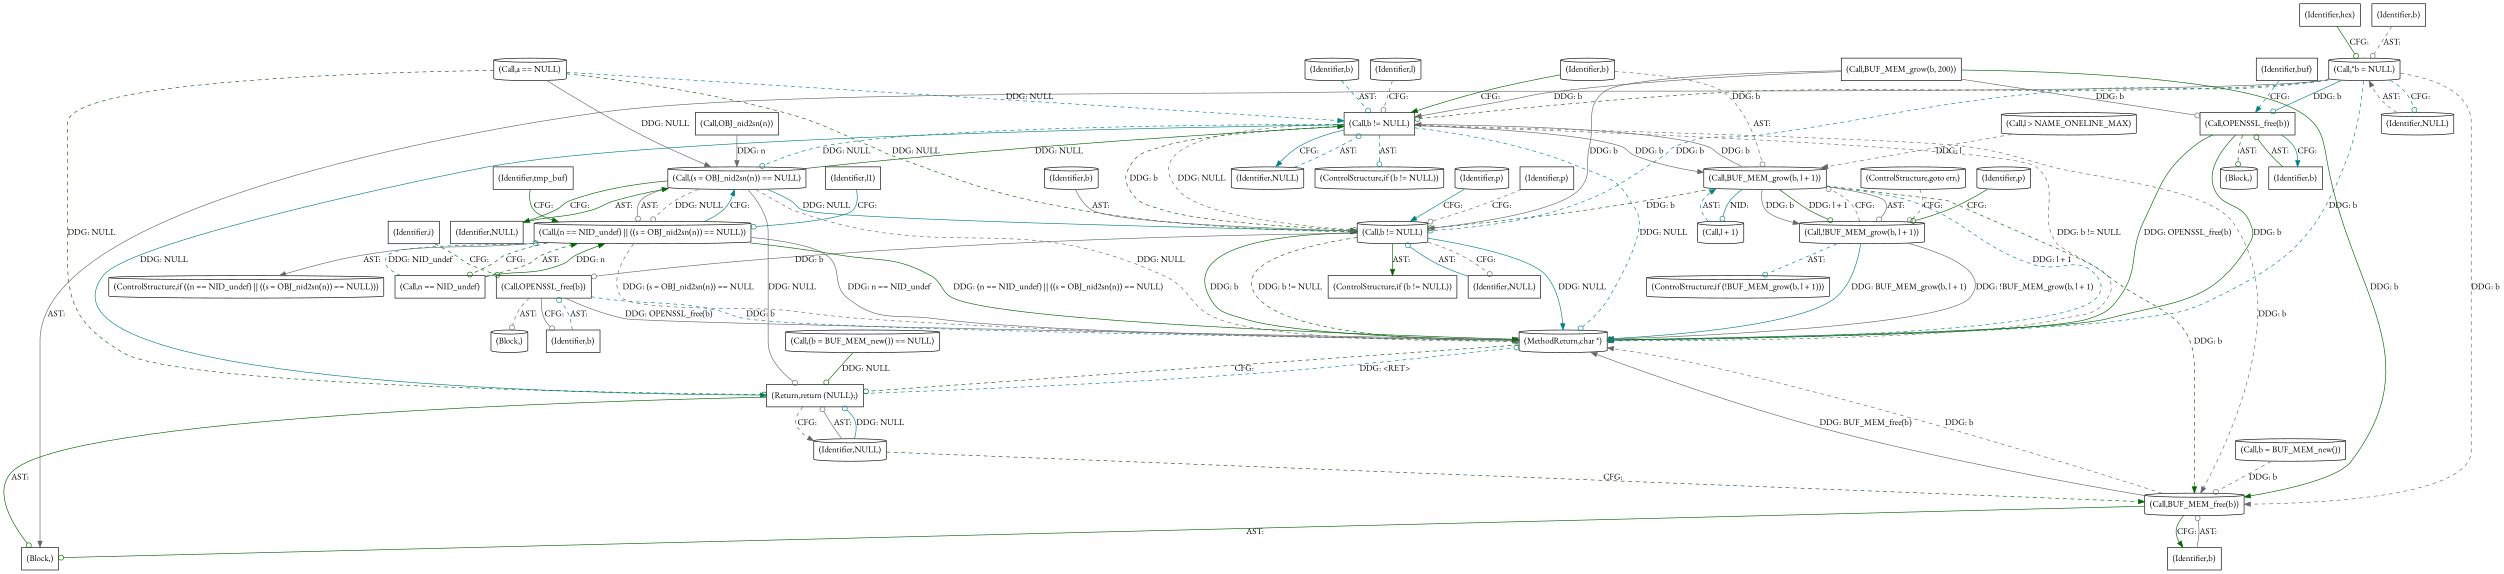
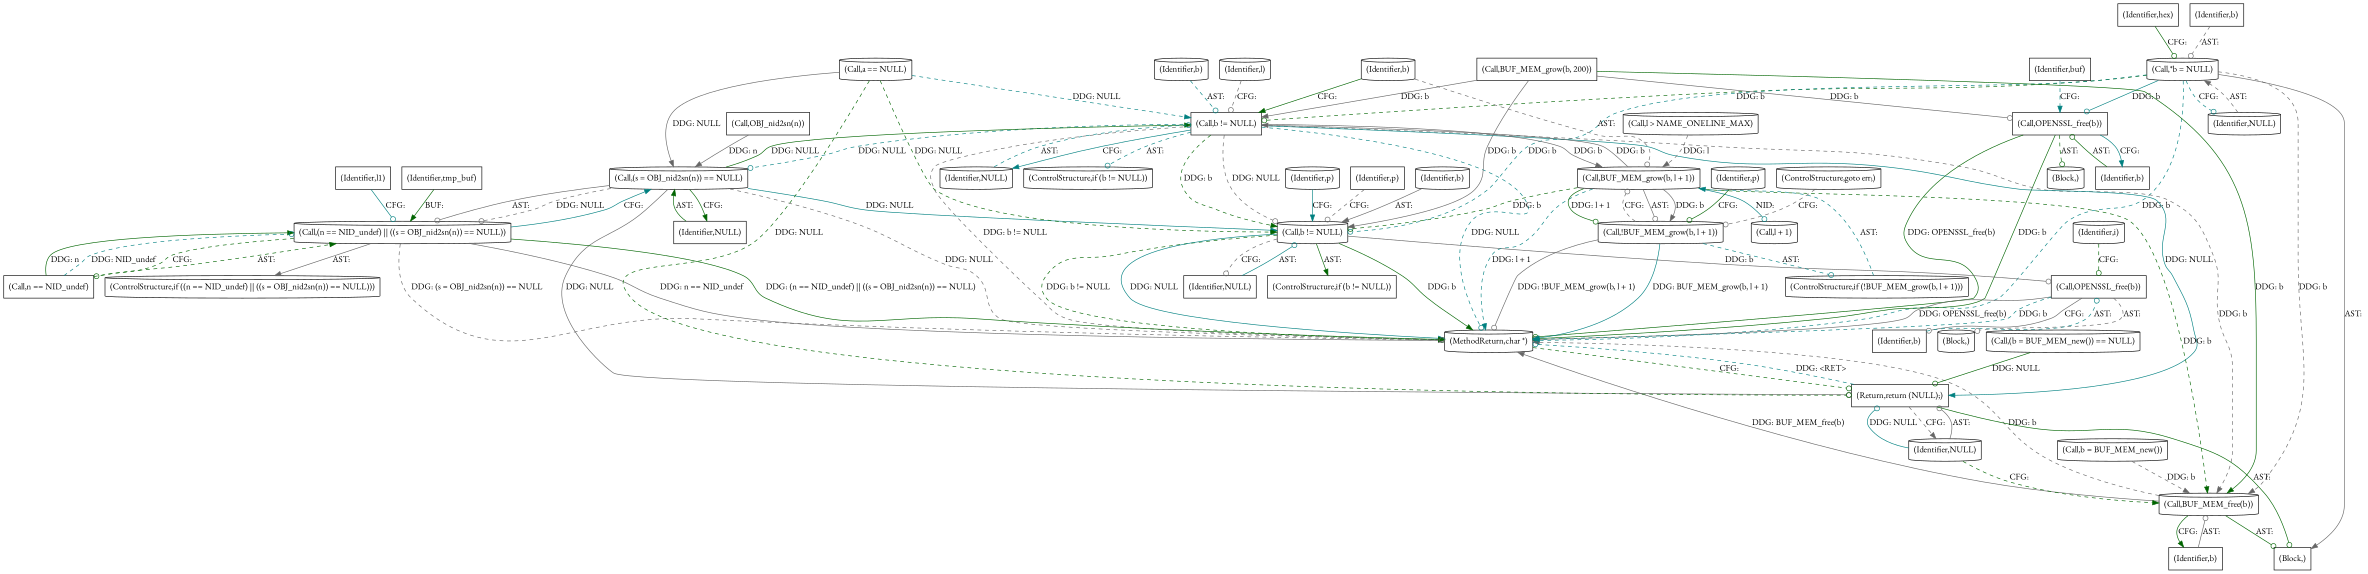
edge "(Identifier,tmp_buf)" -> "(Call,(n == NID_undef) || ((s = OBJ_nid2sn(n)) == NULL))": label "CFG: " -> "BUF: "
edge "(Call,l + 1)" -> "(Call,BUF_MEM_grow(b, l + 1))": now "(ControlStructure,if (!BUF_MEM_grow(b, l + 1)))" -> "(Call,BUF_MEM_grow(b, l + 1))"
node "(Identifier,i)": shape box -> cylinder
edge "(Call,b = BUF_MEM_new())" -> "(Call,BUF_MEM_free(b))": arrowhead odot -> normal
